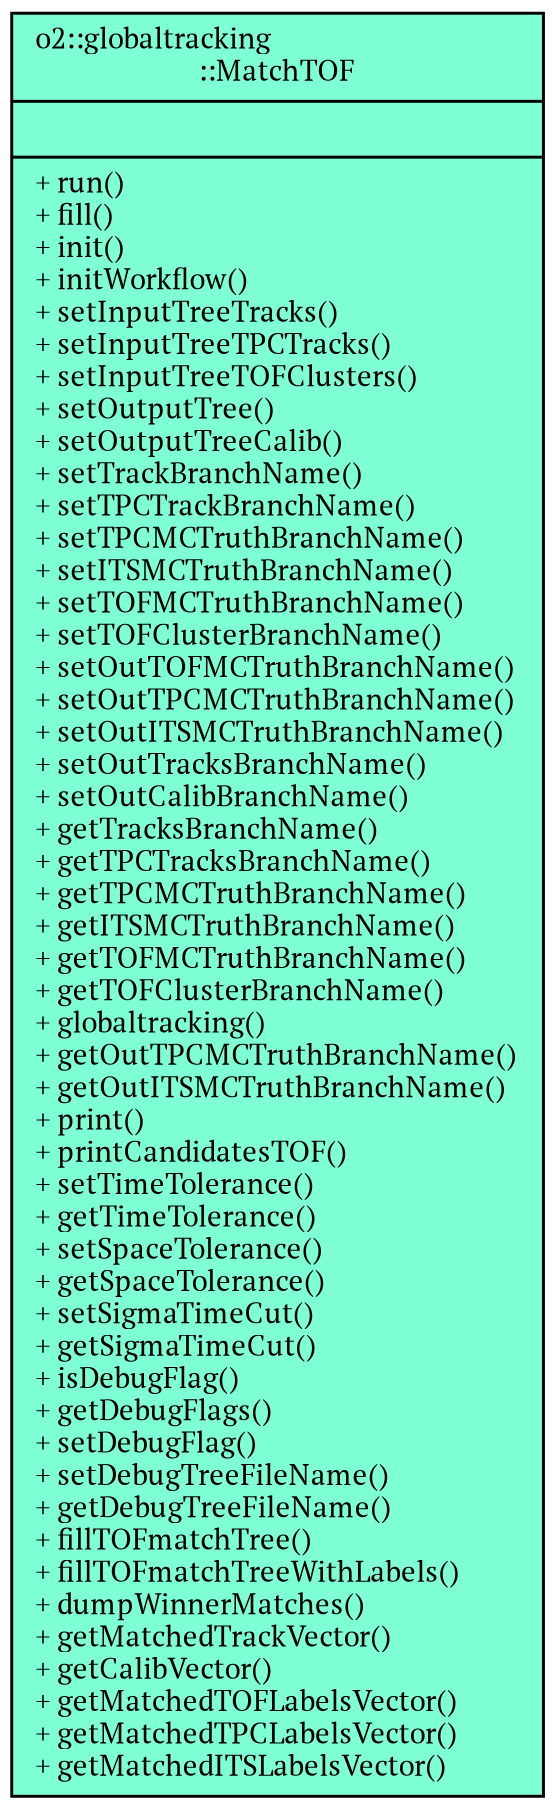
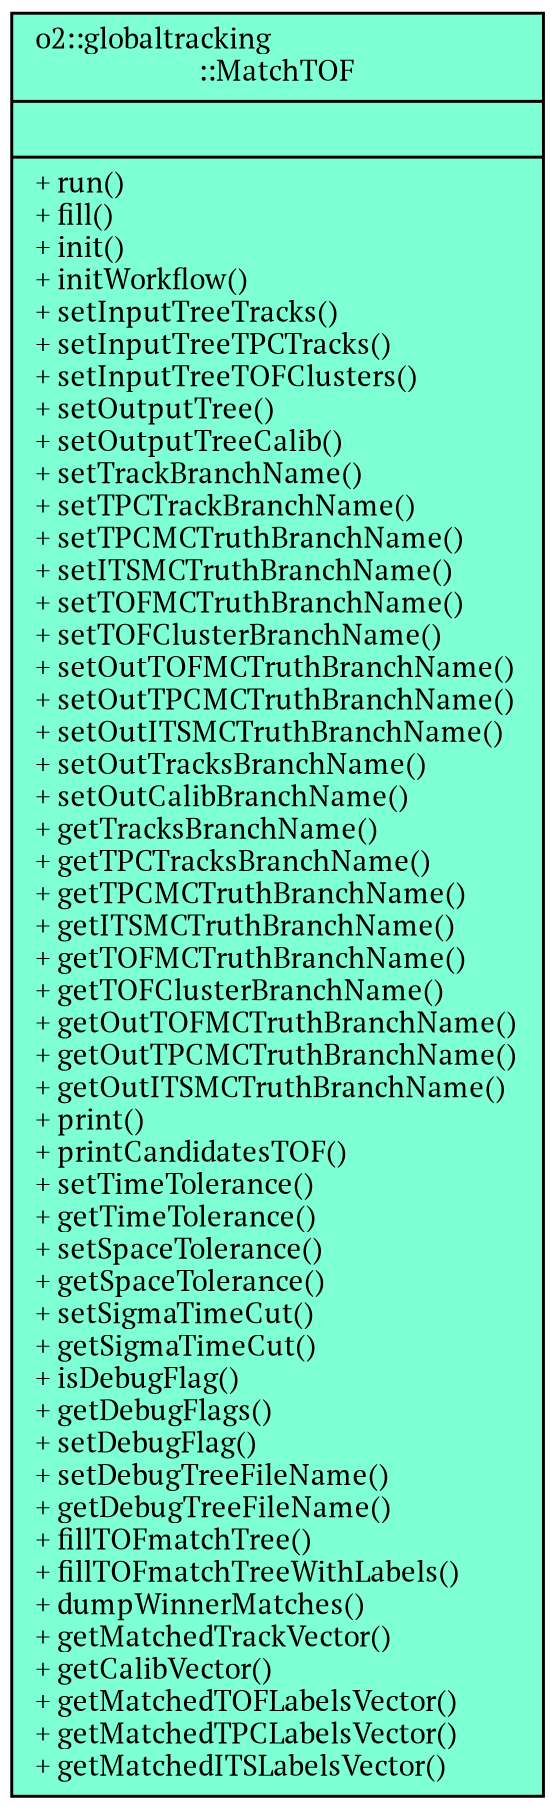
node "o2::globaltracking": text "+ globaltracking()" -> "+ getOutTOFMCTruthBranchName()"
